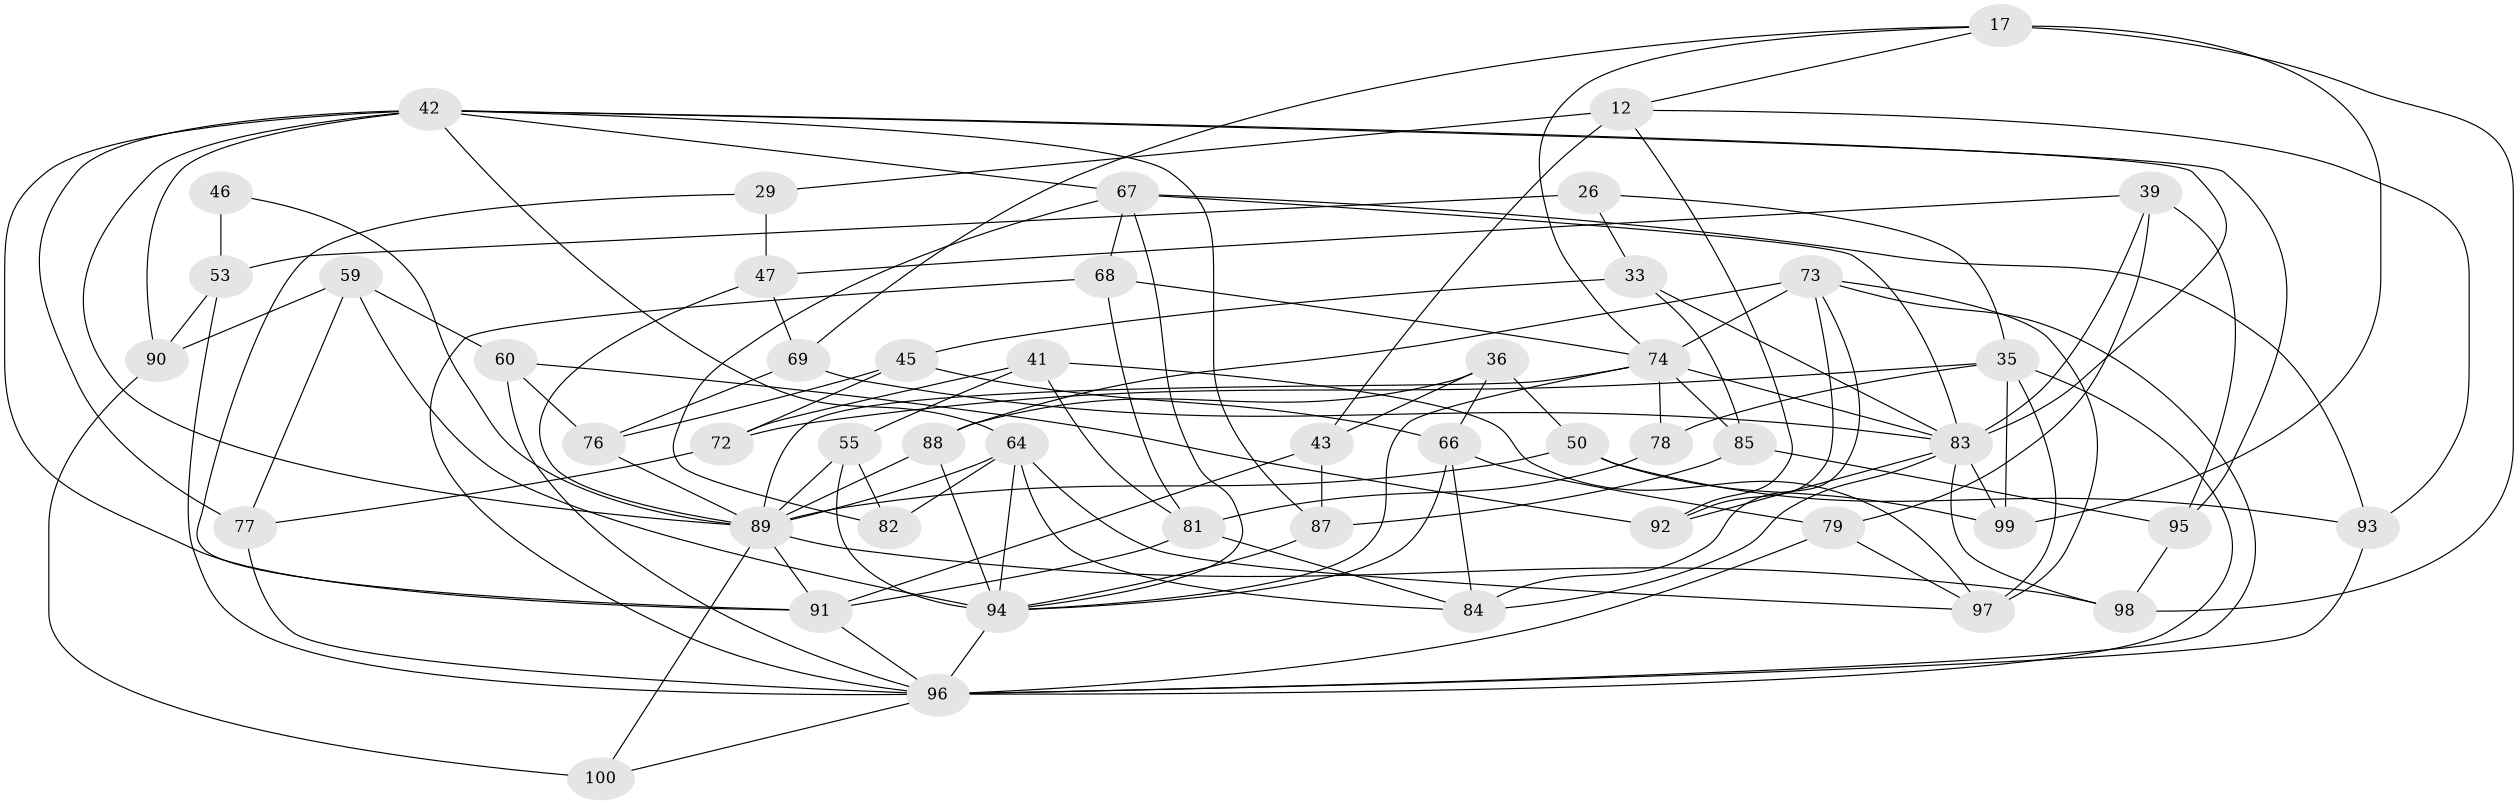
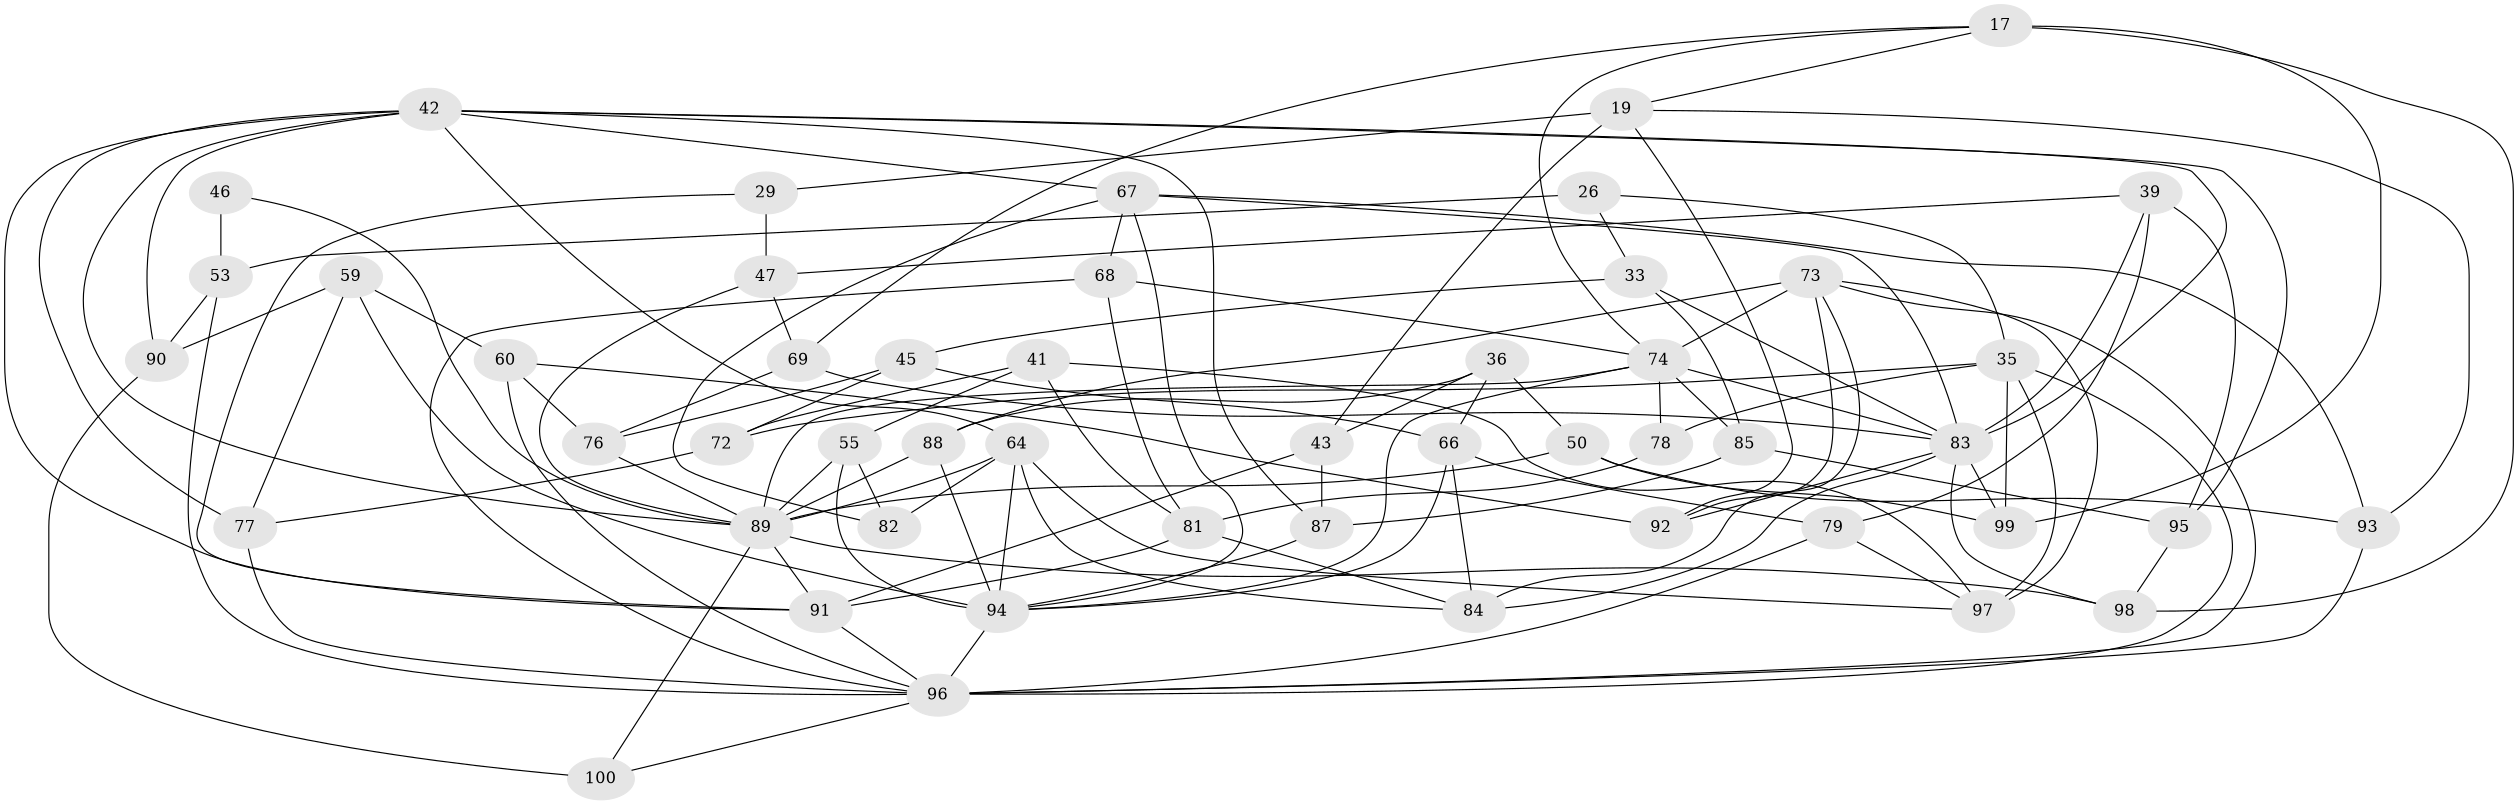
node "12": label "12" -> "19"
